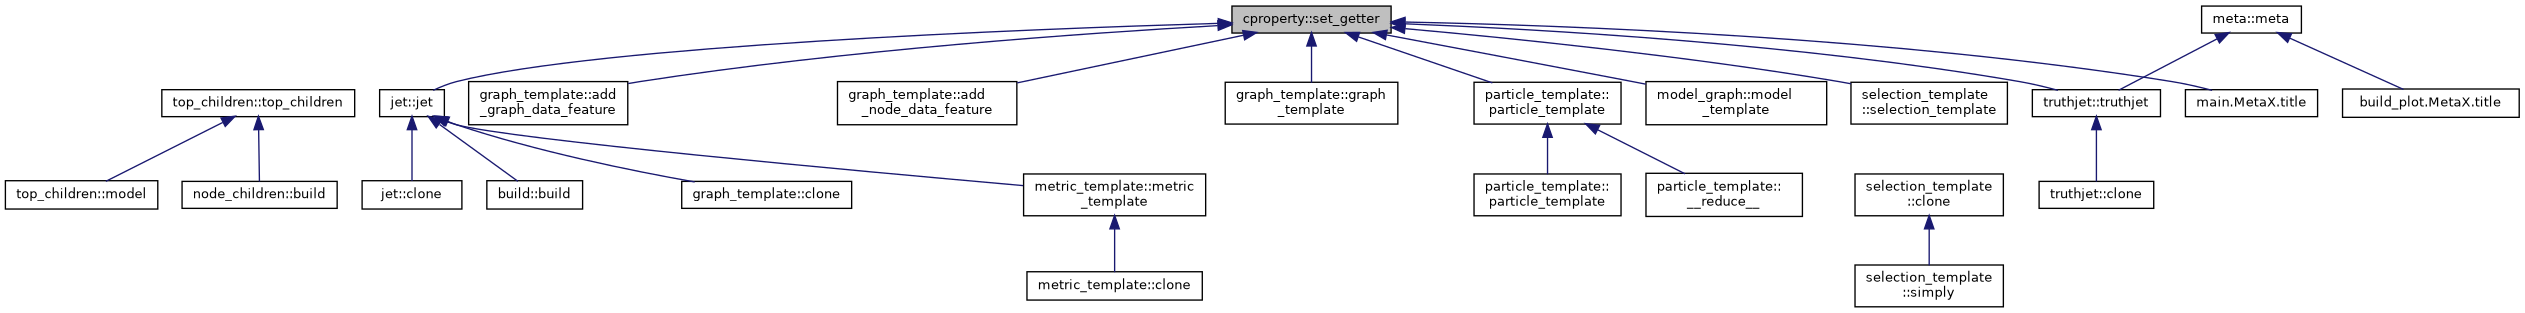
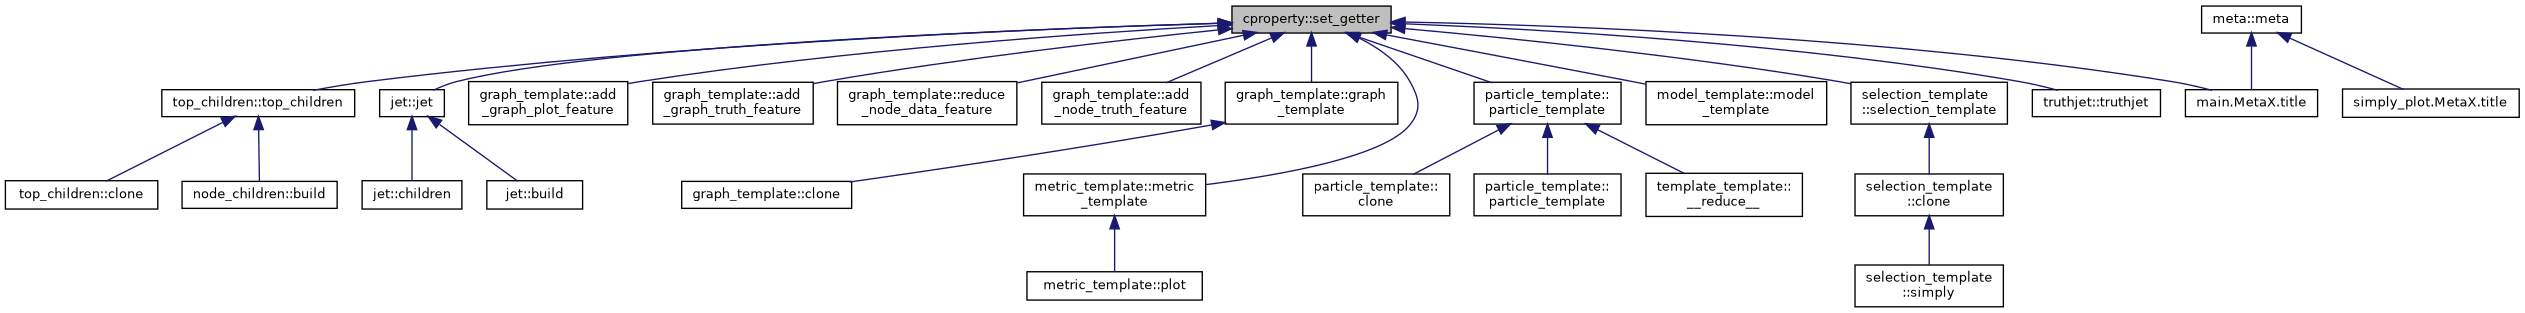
edge "top_children::top_children" -> "cproperty::set_getter": added
edge "truthjet::truthjet" -> "meta::meta": now "main.MetaX.title" -> "meta::meta"
node "graph_template::add _graph_data_feature": label "graph_template::add _graph_data_feature" -> "graph_template::add _graph_plot_feature"
node "graph_template::add _graph_truth_feature": added
node "graph_template::add _node_data_feature": label "graph_template::add _node_data_feature" -> "graph_template::reduce _node_data_feature"
node "graph_template::add _node_truth_feature": added
node "model_graph::model _template": label "model_graph::model _template" -> "model_template::model _template"
node "build_plot.MetaX.title": label "build_plot.MetaX.title" -> "simply_plot.MetaX.title"
edge "graph_template::clone" -> "jet::jet": now "graph_template::clone" -> "graph_template::graph _template"
edge "selection_template ::clone" -> "selection_template ::selection_template": added
edge "metric_template::metric _template" -> "jet::jet": now "metric_template::metric _template" -> "cproperty::set_getter"
node "top_children::model": label "top_children::model" -> "top_children::clone"
node "jet::clone": label "jet::clone" -> "jet::children"
node "build::build": label "build::build" -> "jet::build"
node "particle_template:: clone": added
node "particle_template:: __reduce__": label "particle_template:: __reduce__" -> "template_template:: __reduce__"
node "truthjet::clone": removed
node "metric_template::clone": label "metric_template::clone" -> "metric_template::plot"
